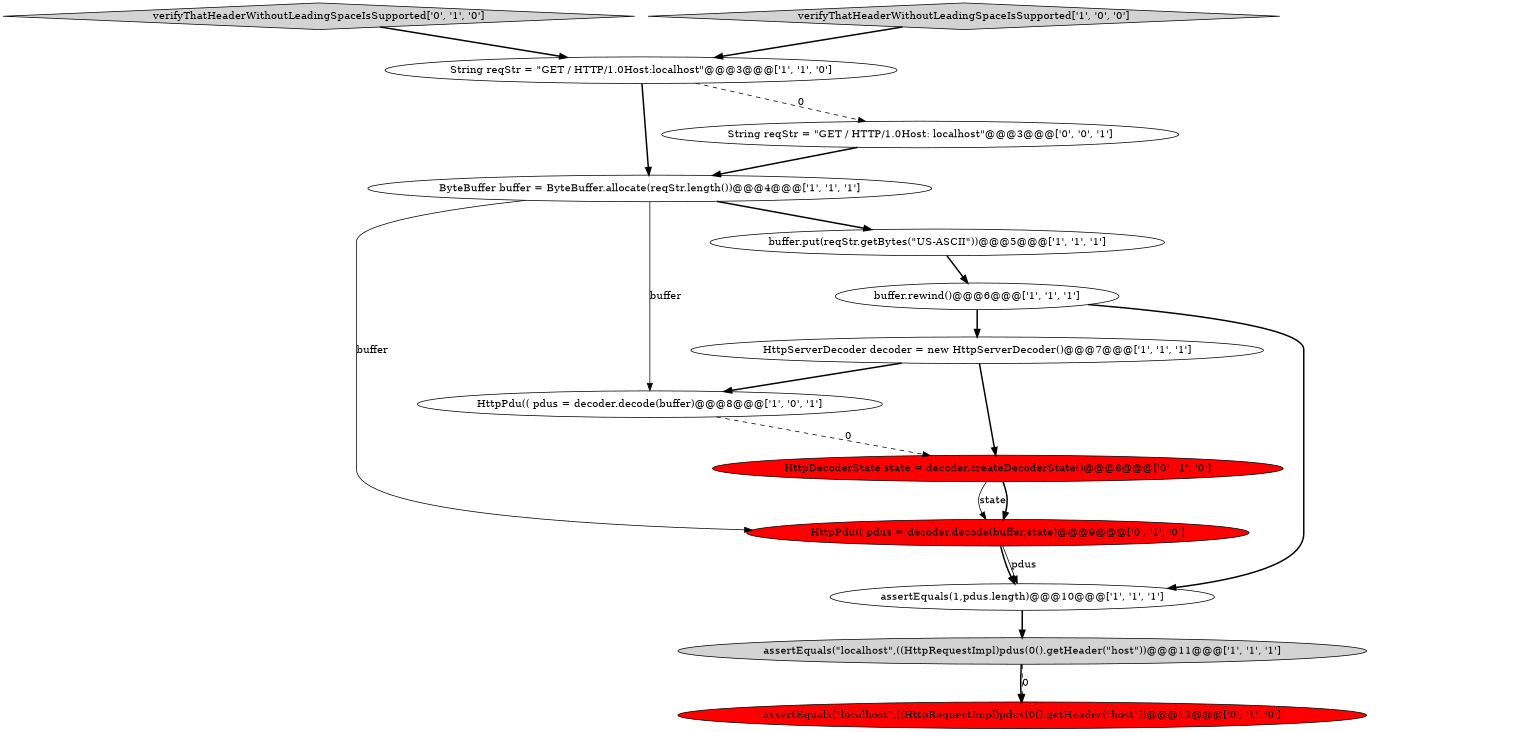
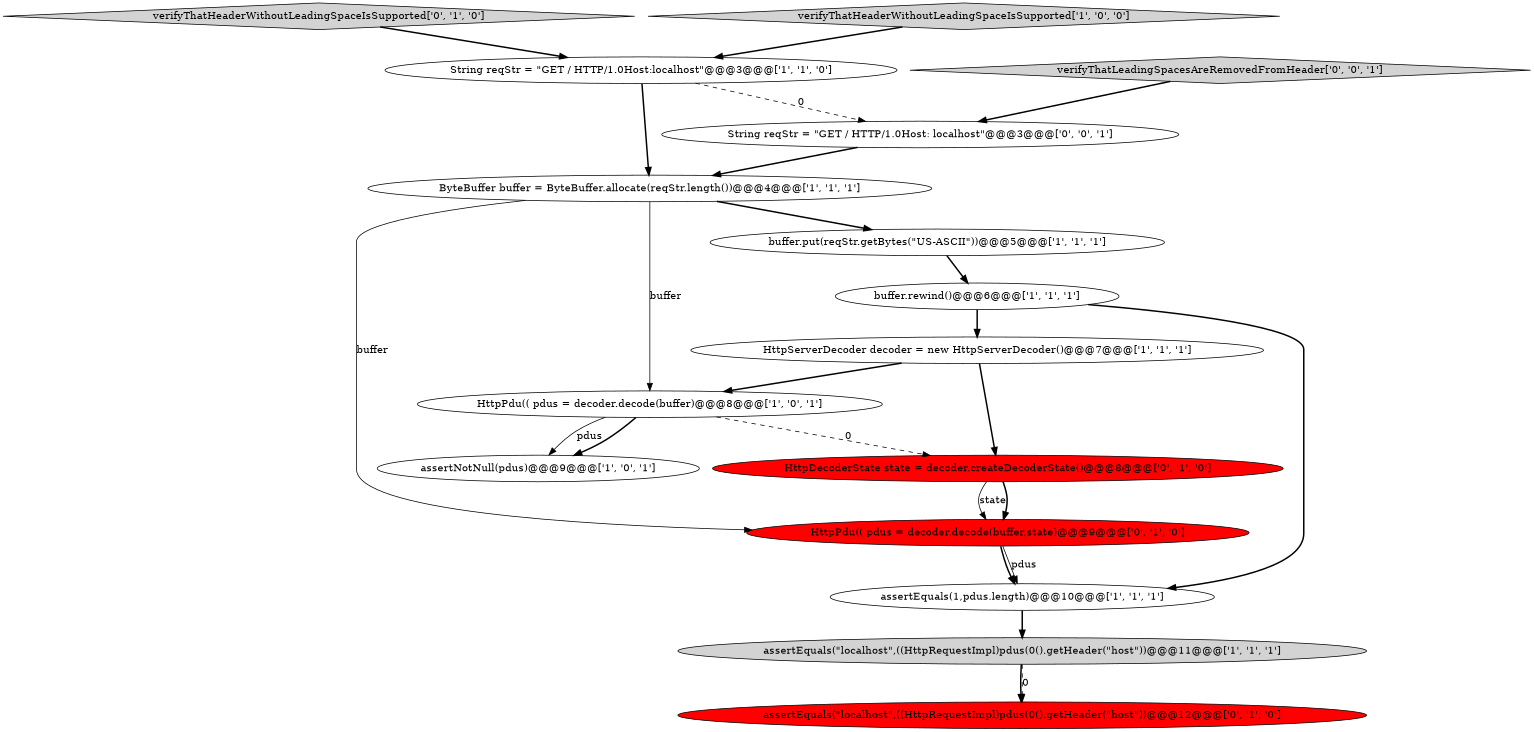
node "verifyThatLeadingSpacesAreRemovedFromHeader['0', '0', '1']": added
node "assertNotNull(pdus)@@@9@@@['1', '0', '1']": added
